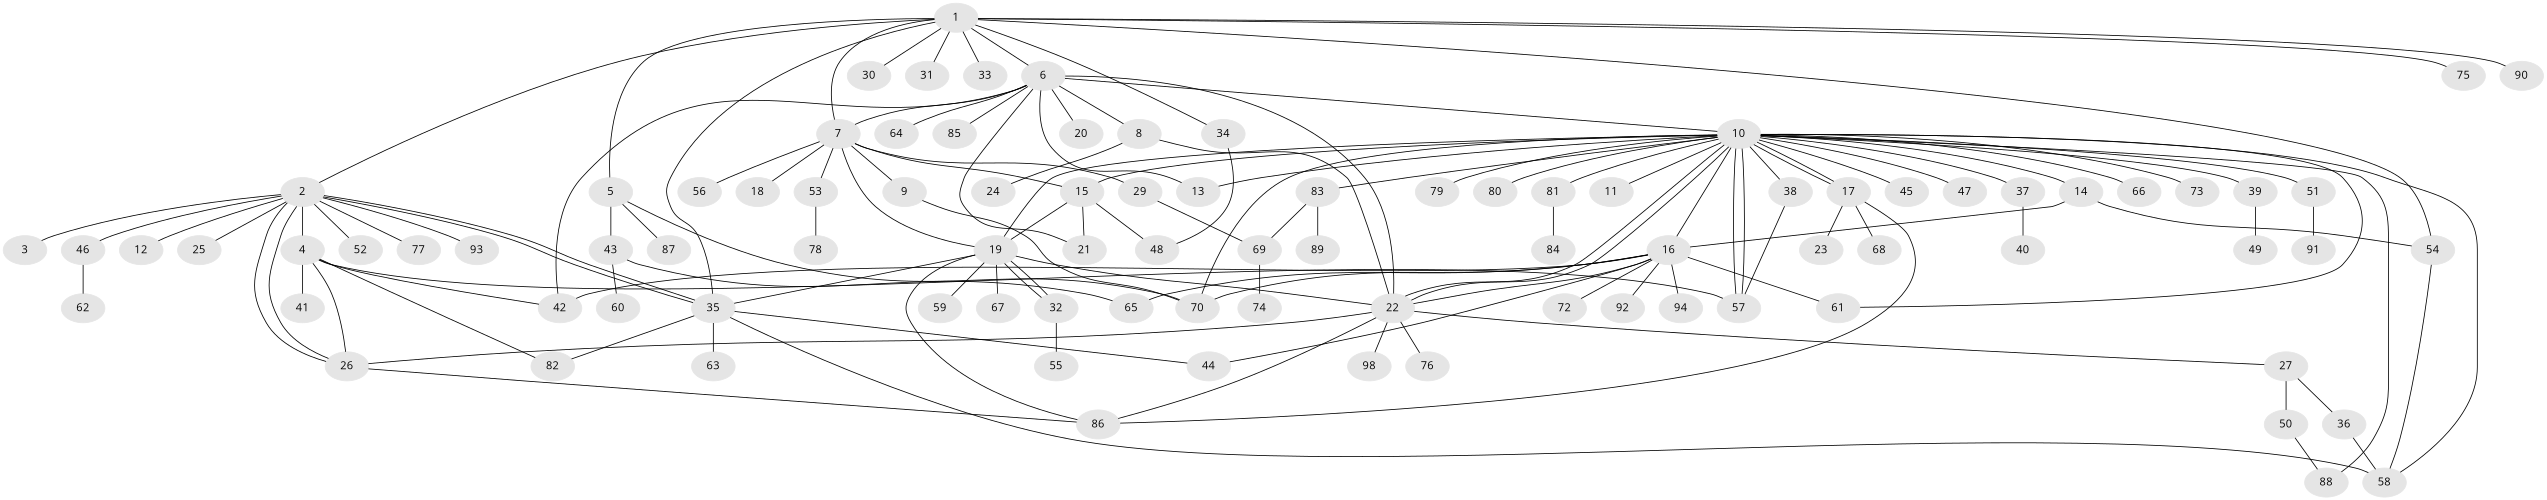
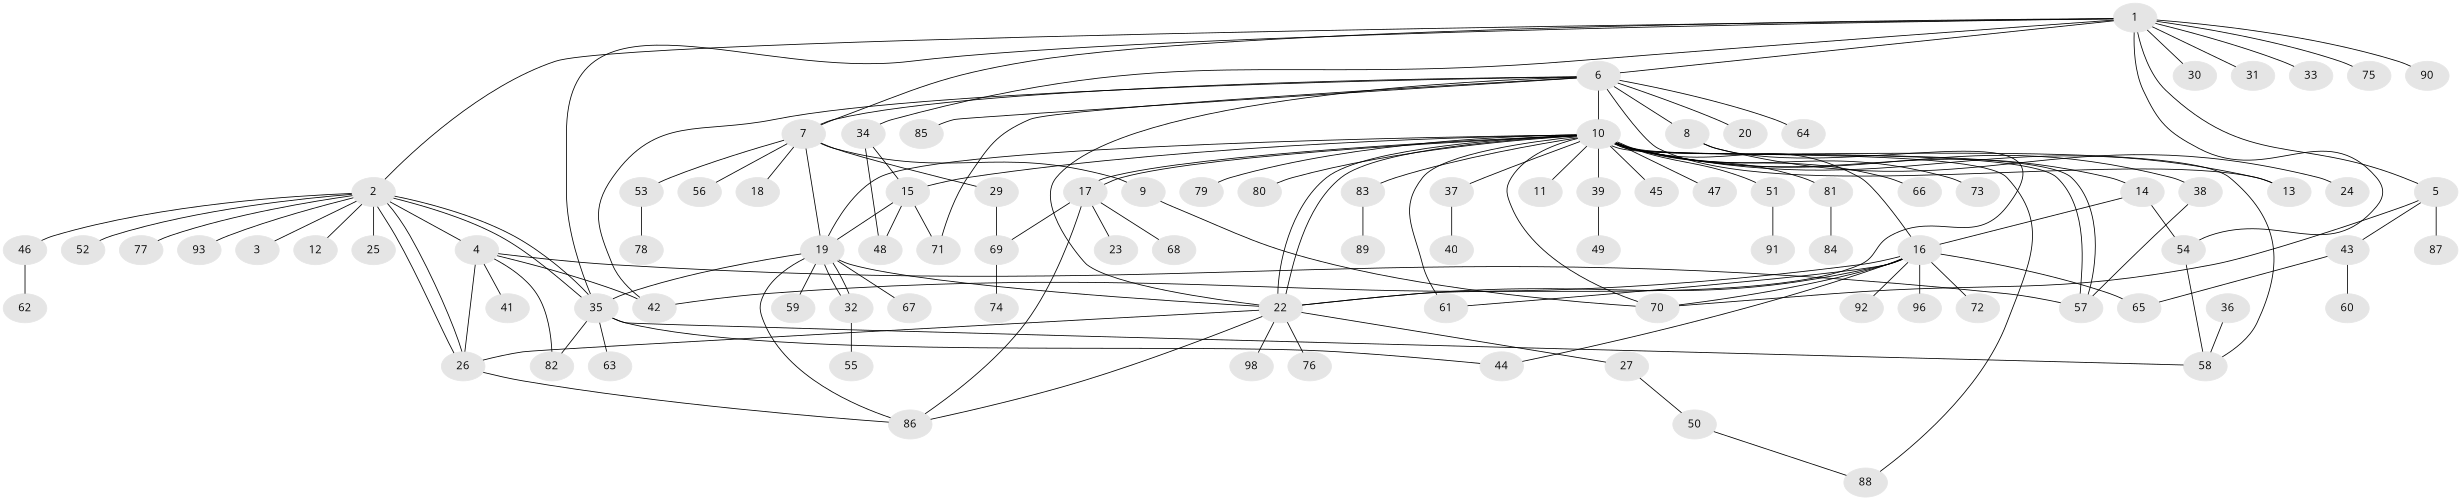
edge "7" -- "15": now "34" -- "15"
edge "83" -- "69": now "17" -- "69"
node "21": label "21" -> "71"
node "94": label "94" -> "96"
edge "27" -- "36": removed
